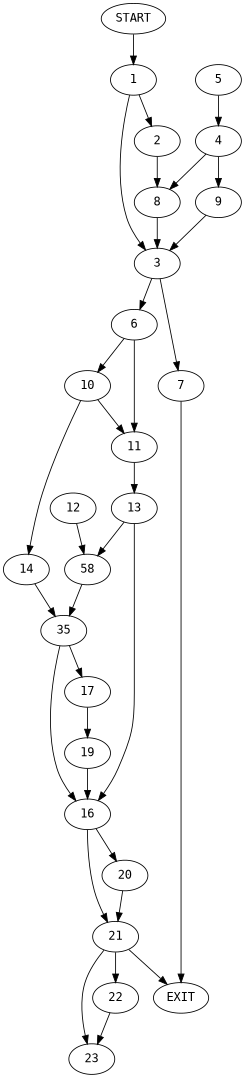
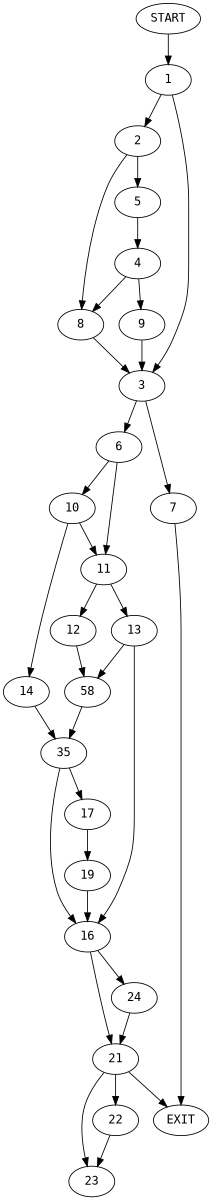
edge "2" -> "5": added
edge "11" -> "12": added
node "20": label "20" -> "24"
